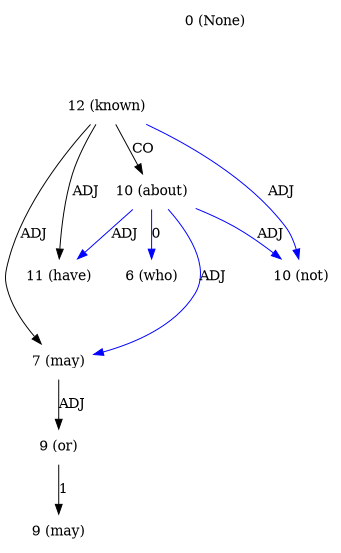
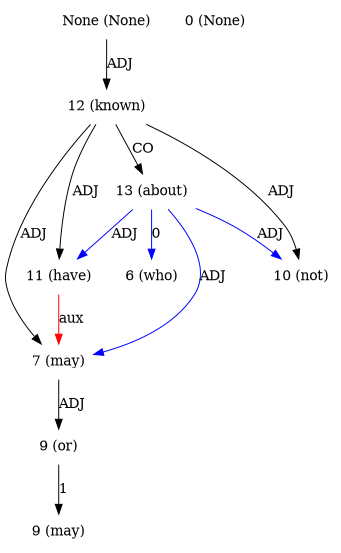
node "None (None)": added
edge "12 (known)" -> "10 (not)": color blue -> black
node "10 (about)": label "10 (about)" -> "13 (about)"
edge "11 (have)" -> "7 (may)": added, label "aux"
